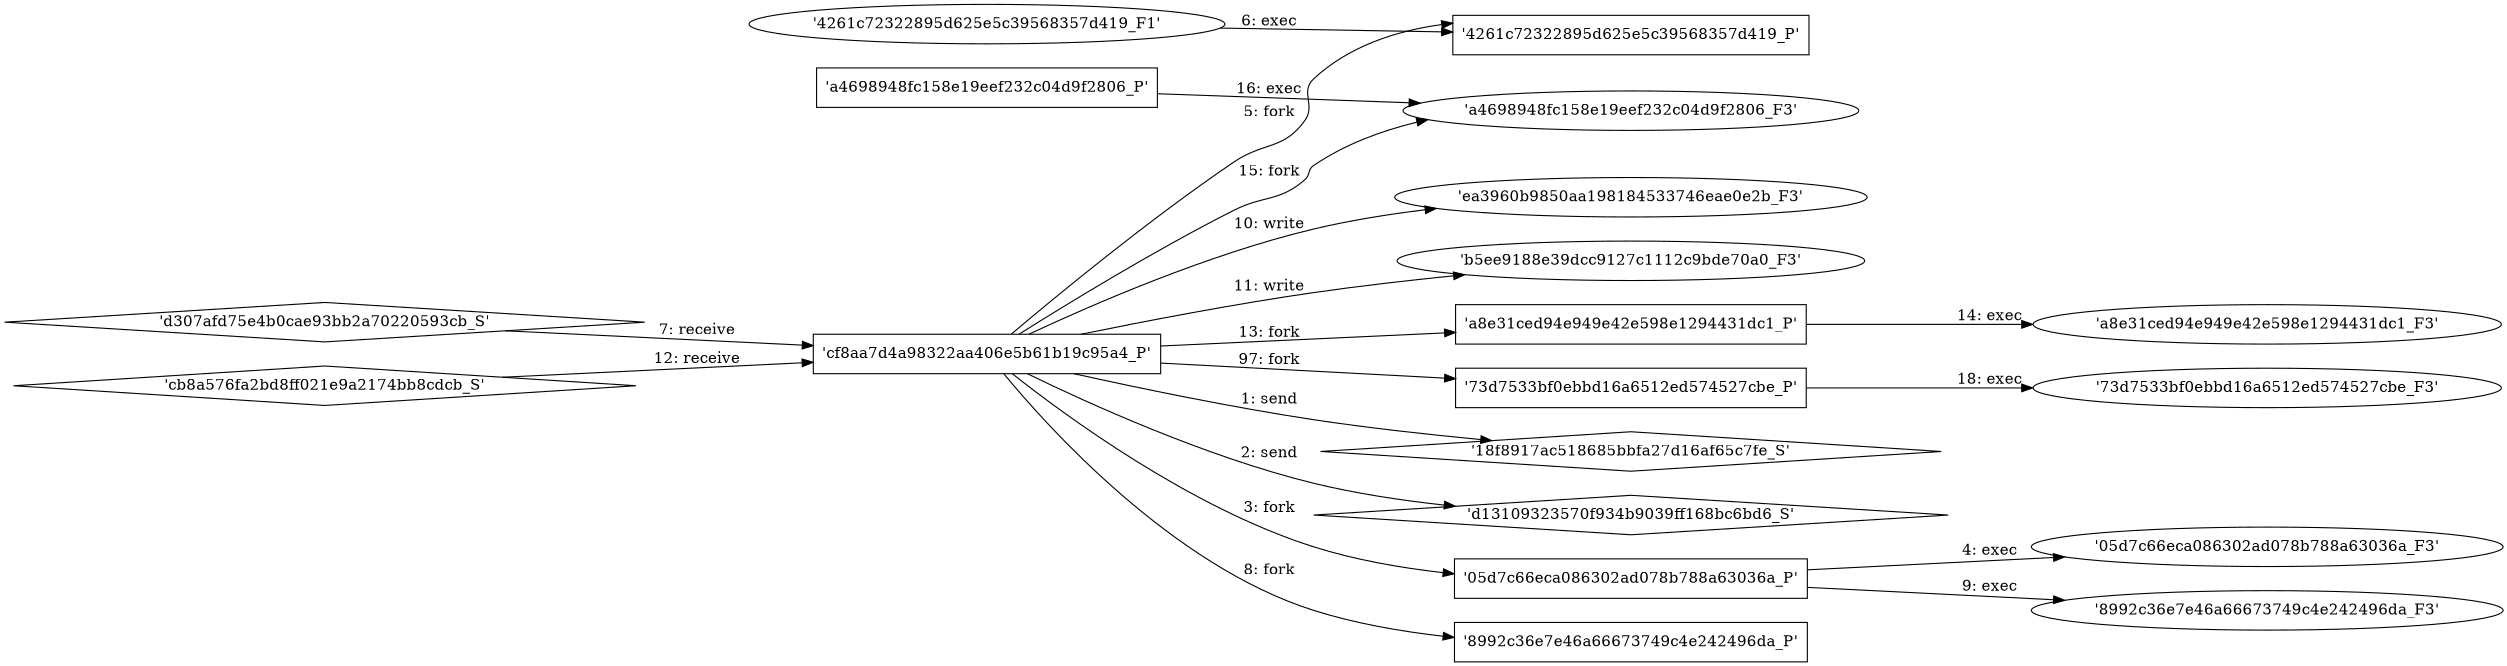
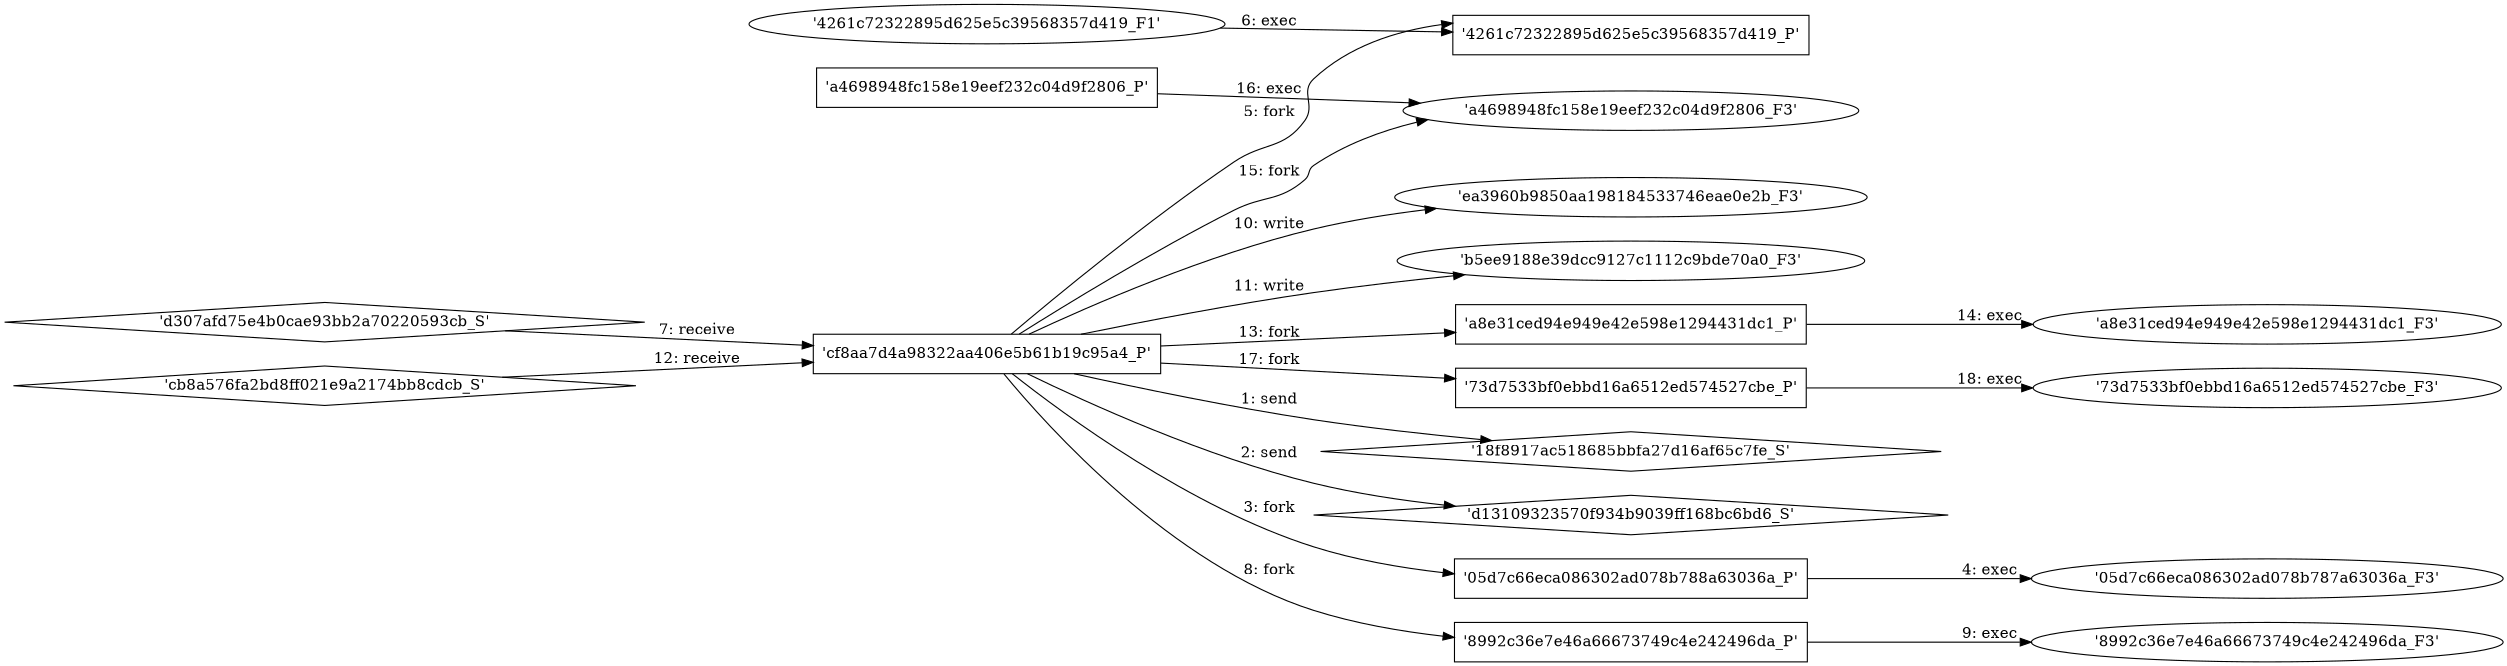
edge "'cf8aa7d4a98322aa406e5b61b19c95a4_P'" -> "'73d7533bf0ebbd16a6512ed574527cbe_P'": label "97: fork" -> "17: fork"
node "'05d7c66eca086302ad078b788a63036a_F3'": label "'05d7c66eca086302ad078b788a63036a_F3'" -> "'05d7c66eca086302ad078b787a63036a_F3'"
edge "'05d7c66eca086302ad078b788a63036a_P'" -> "'8992c36e7e46a66673749c4e242496da_F3'": now "'8992c36e7e46a66673749c4e242496da_P'" -> "'8992c36e7e46a66673749c4e242496da_F3'"
